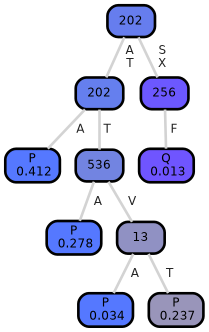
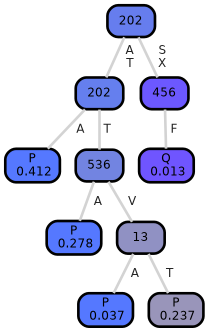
node "256": label "256" -> "456"
node "P 0.034": label "P 0.034" -> "P 0.037"
